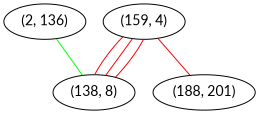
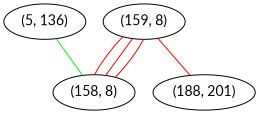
node "(2, 136)": label "(2, 136)" -> "(5, 136)"
node "(159, 4)": label "(159, 4)" -> "(159, 8)"
node "(138, 8)": label "(138, 8)" -> "(158, 8)"
